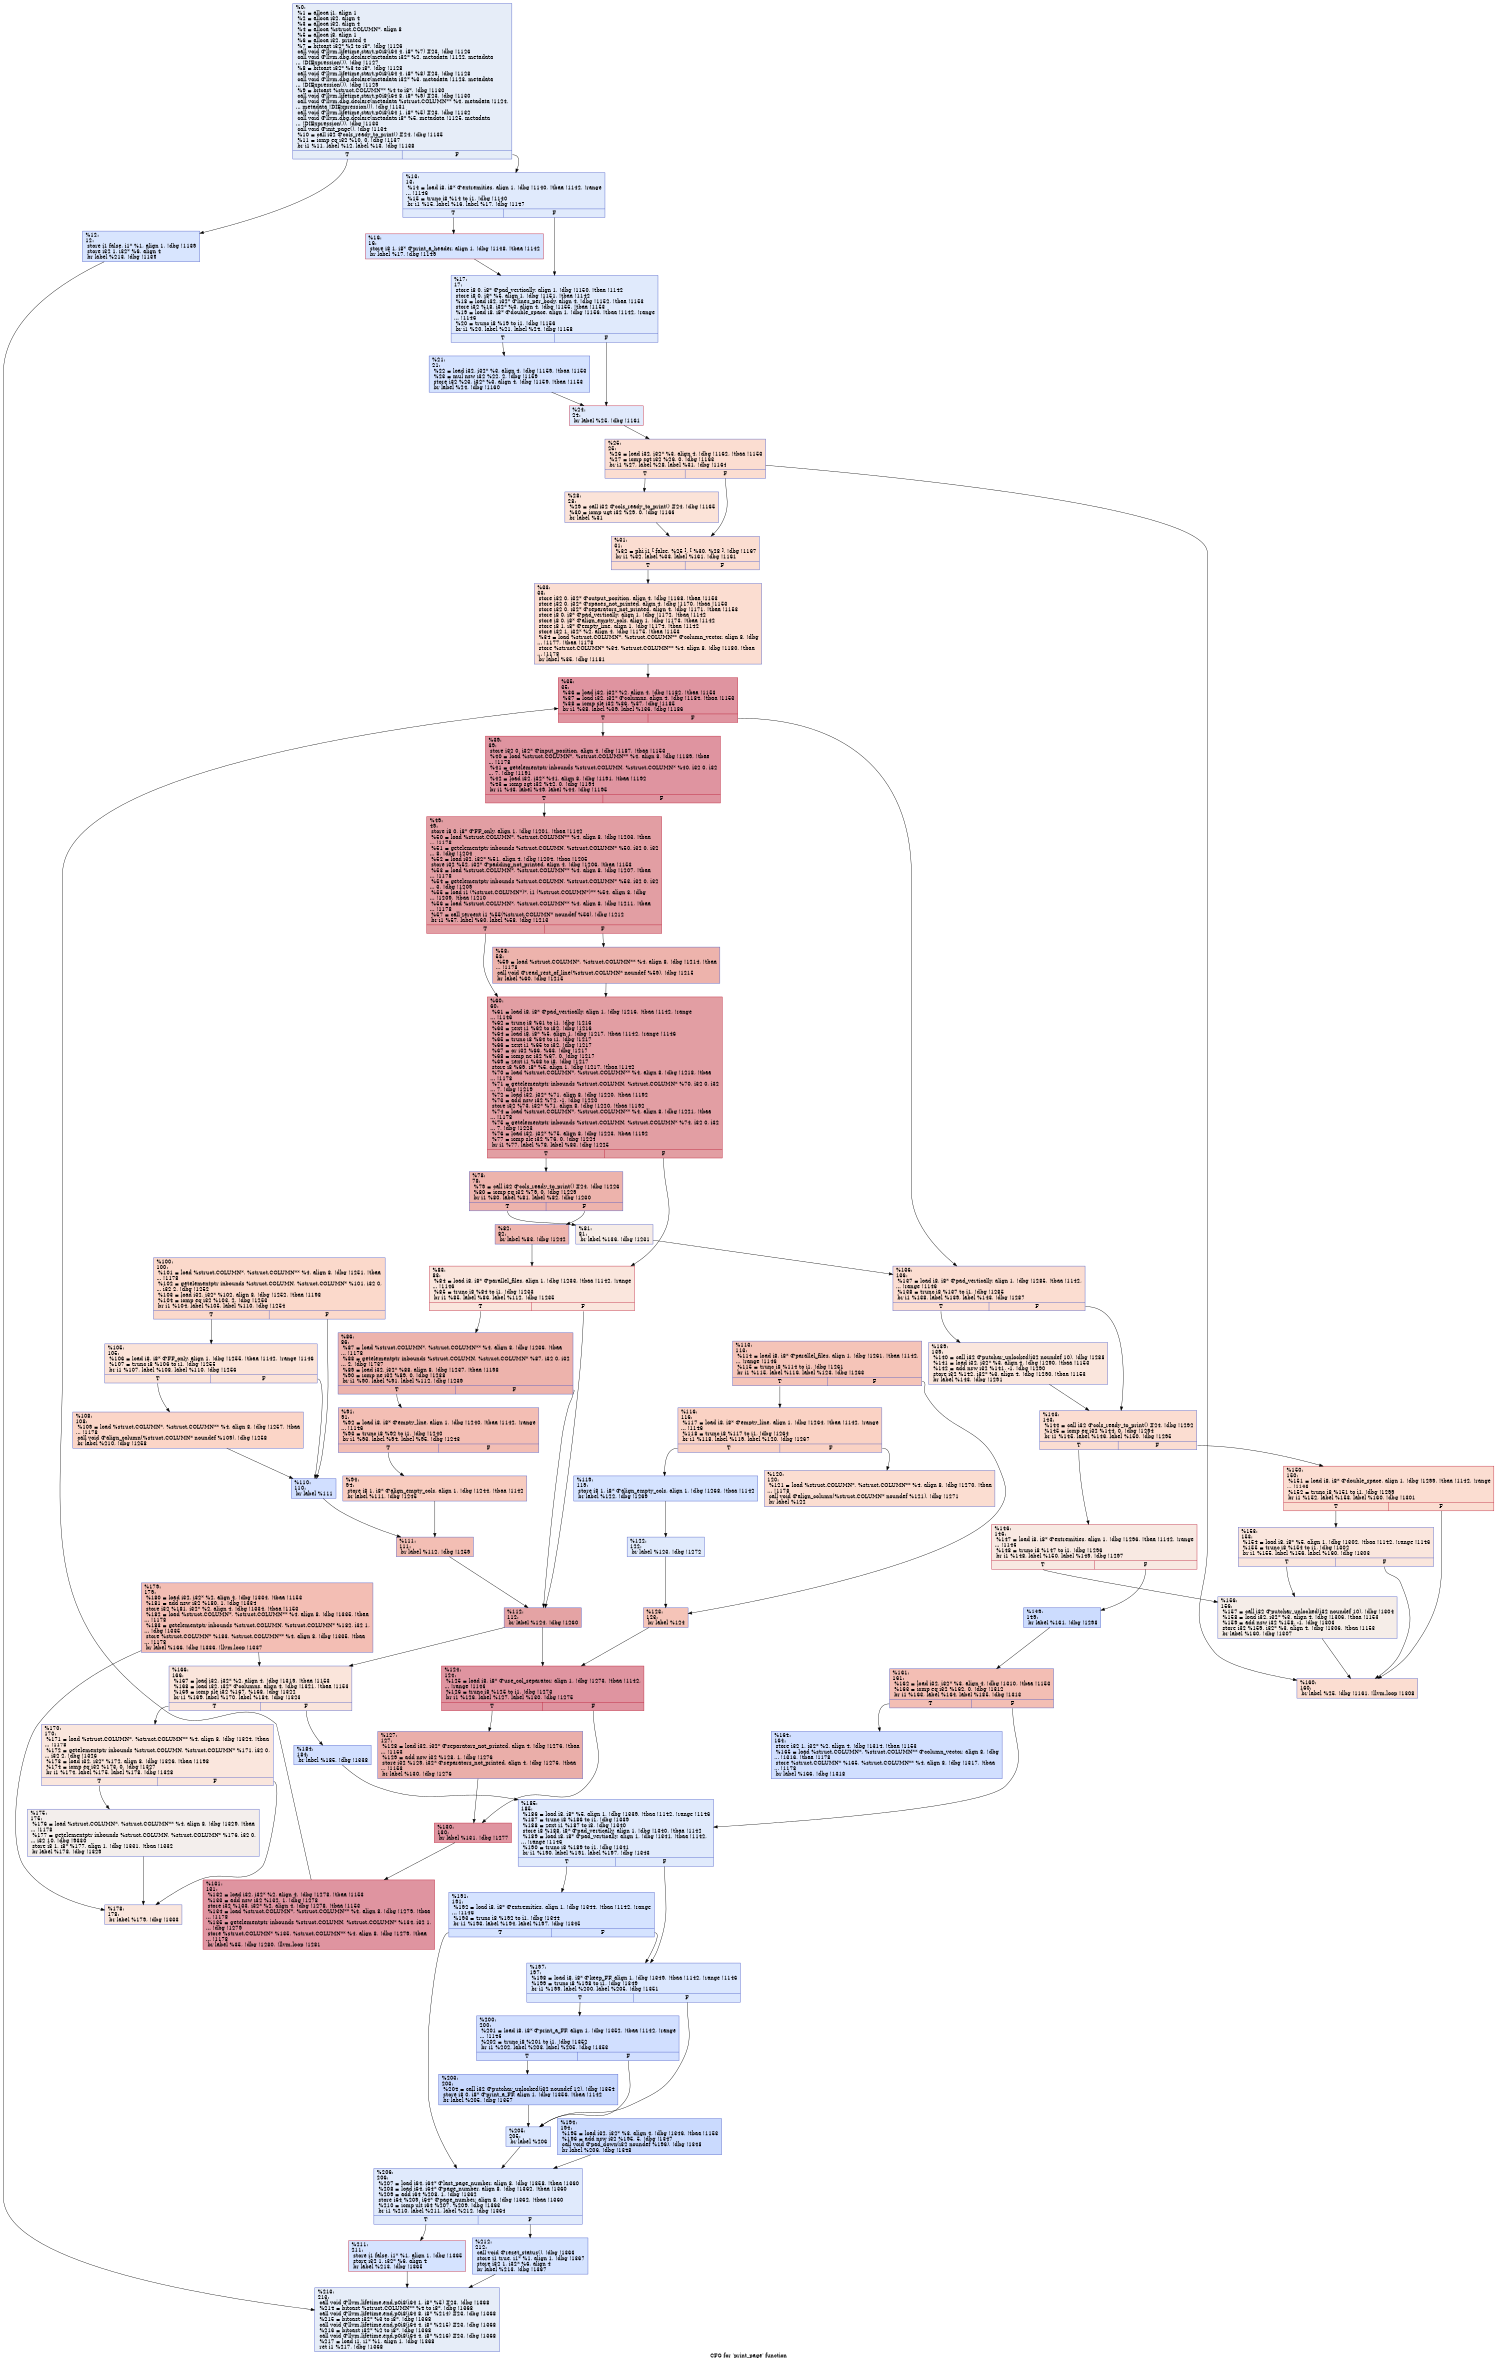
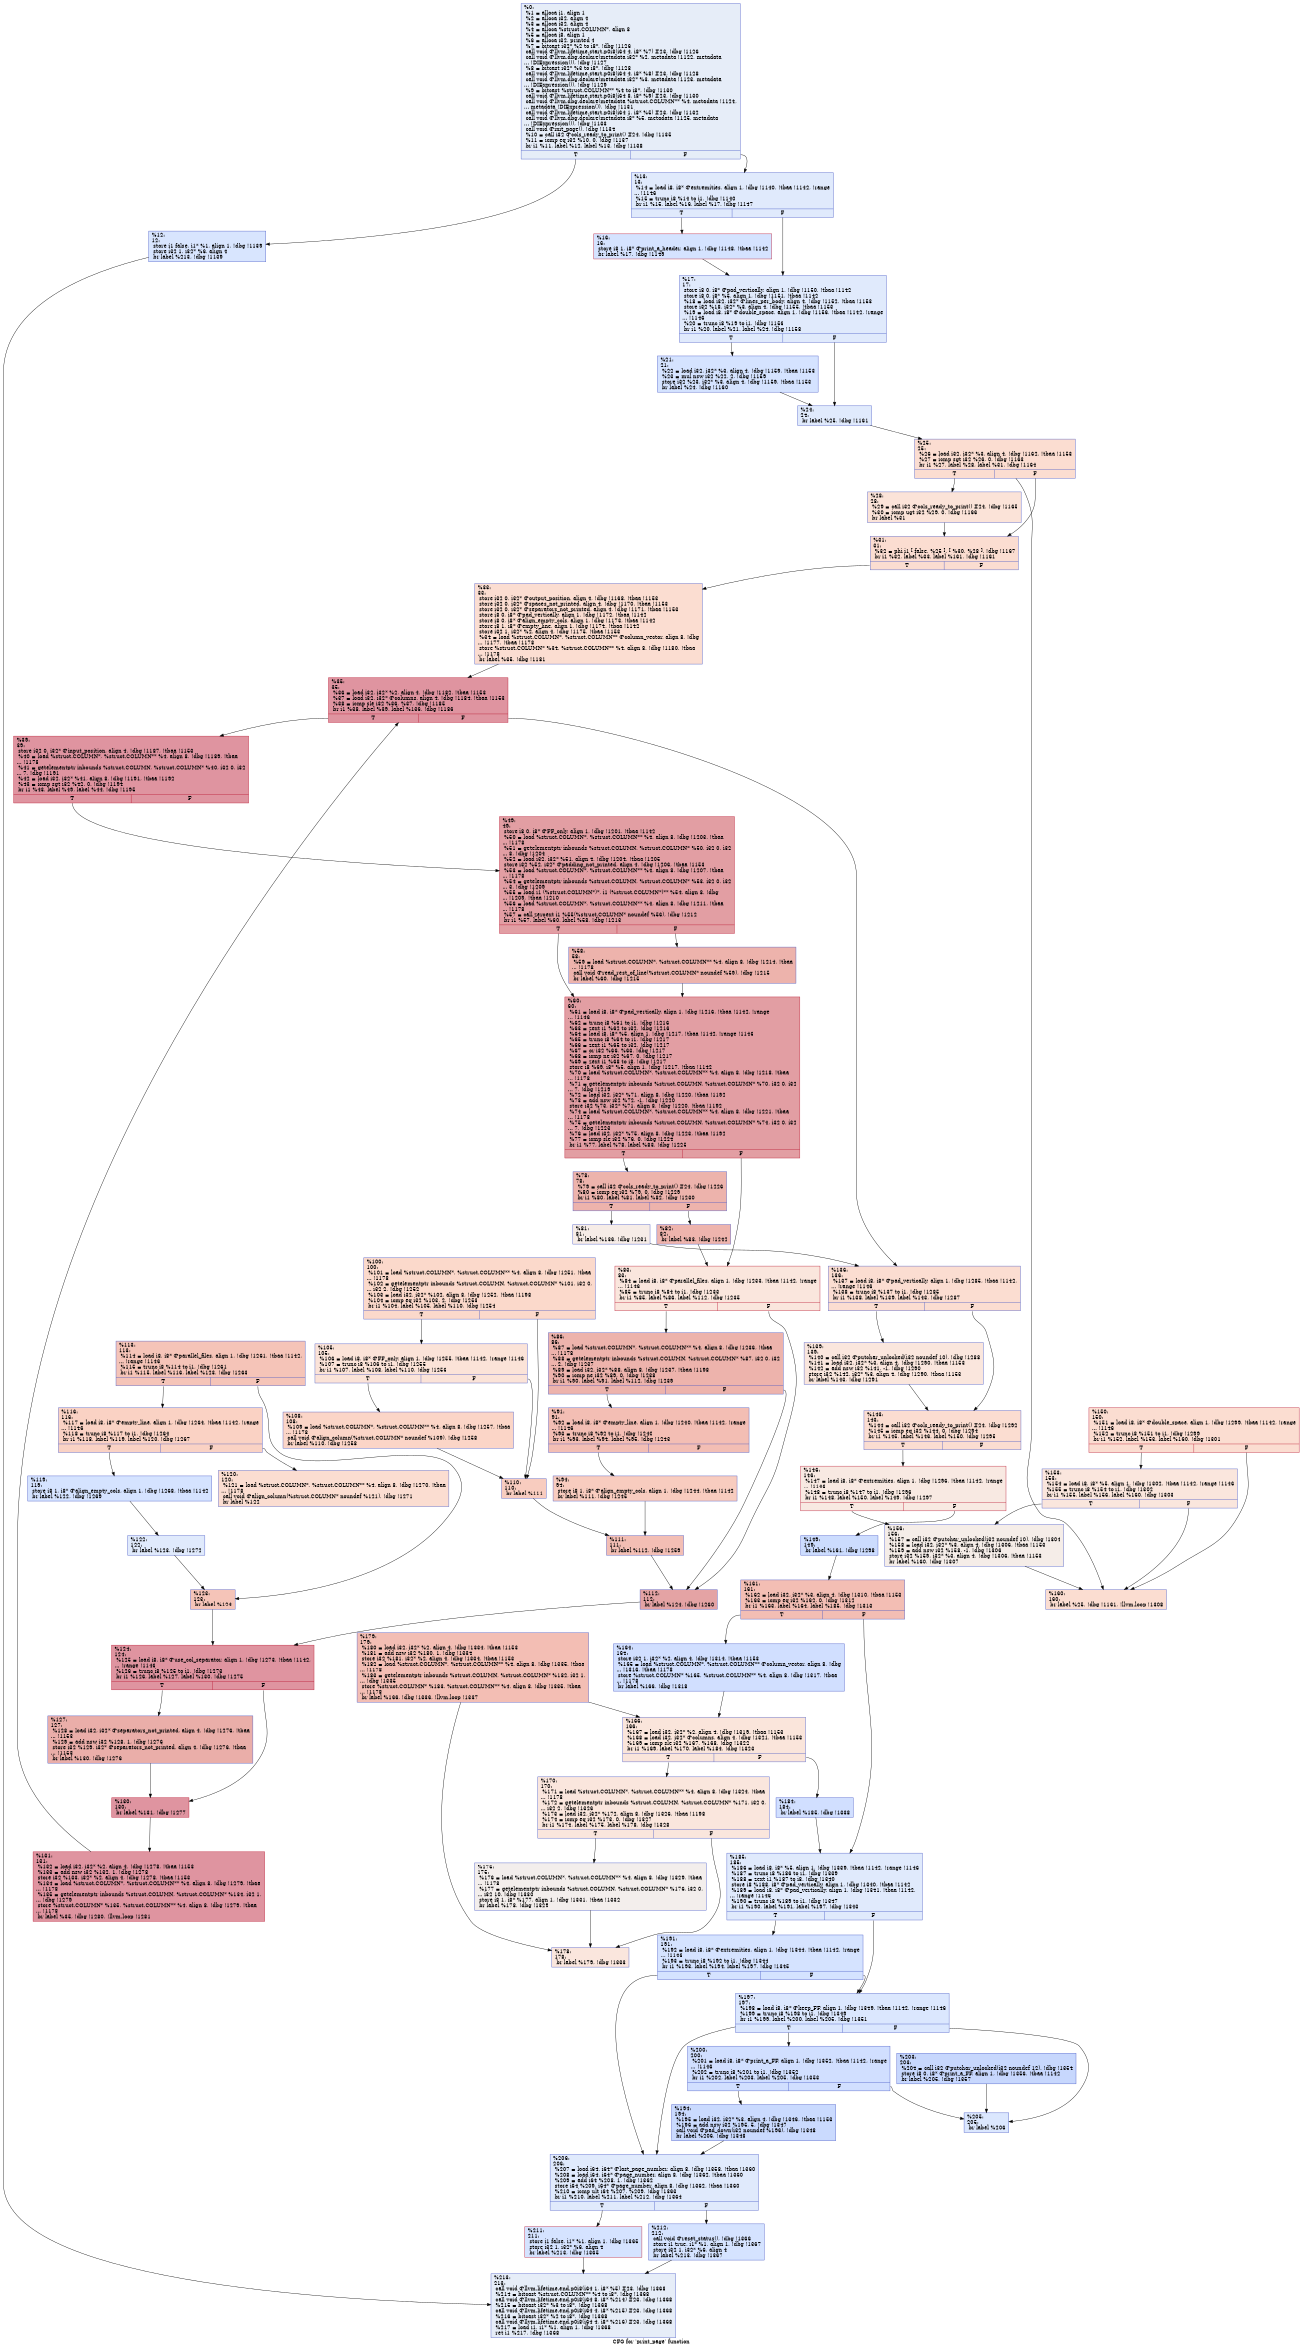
node "%24:": color #b70d28ff -> #3d50c3ff
node "%86:": text "... 2, !dbg !1737" -> "... 2, !dbg !1237"
node "%108:": text "br label %210, !dbg !1258" -> "br label %110, !dbg !1258"
edge "%143:" -> "%150:": removed
node "%110:": fillcolor #96b7ff70 -> #f08b6e70
edge "%112:" -> "%166:": now "%164:" -> "%166:"
node "%175:": text "... i32 10, !dbg !9330" -> "... i32 10, !dbg !1330"
node "%185:": text "%190 = trunc i8 %189 to i1, !dbg !1341" -> "%190 = trunc i8 %189 to i1, !dbg !1347"
edge "%200:" -> "%203:": now "%200:" -> "%194:"
edge "%205:" -> "%206:": now "%197:" -> "%206:"
